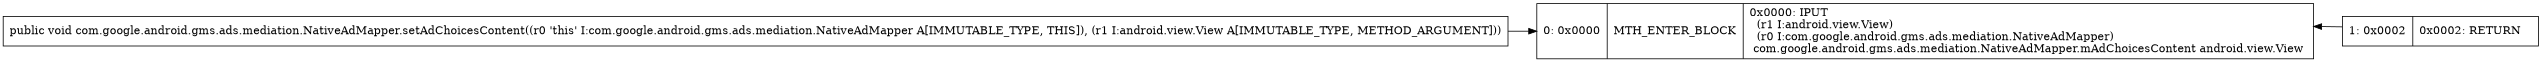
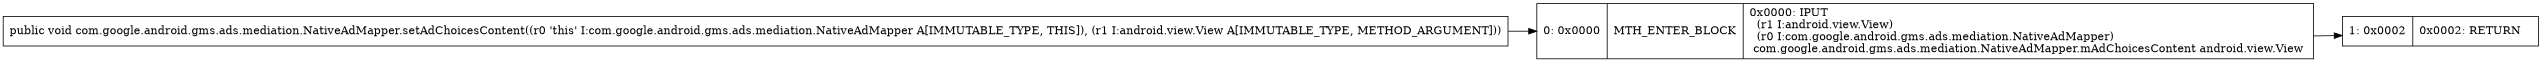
edge "1: 0x0002" -> "0: 0x0000": reversed
